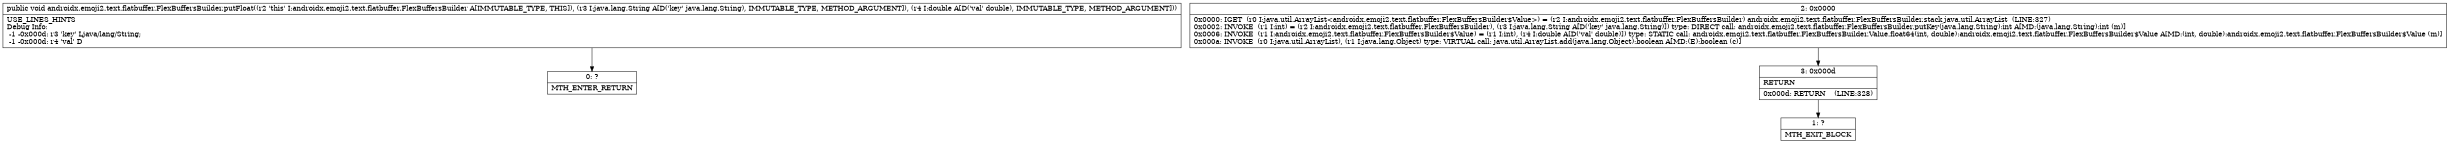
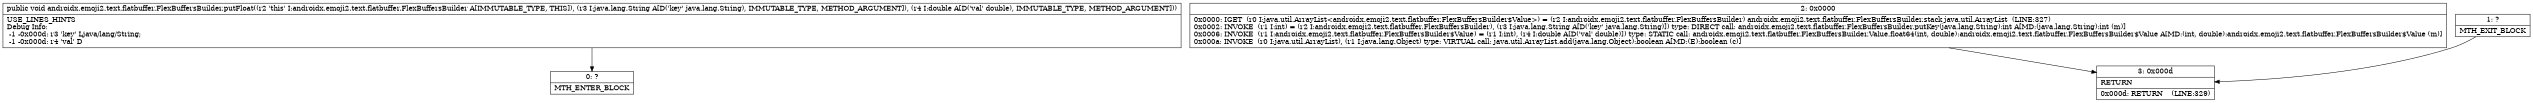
node "0: ?": text "MTH_ENTER_RETURN" -> "MTH_ENTER_BLOCK"
node "3: 0x000d": text "0x000d: RETURN    (LINE:328)" -> "0x000d: RETURN    (LINE:329)"
edge "3: 0x000d" -> "1: ?": reversed
